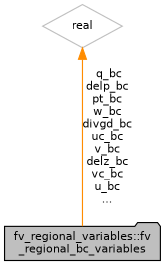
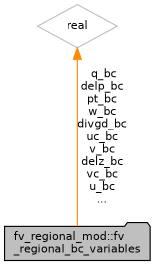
node "fv_regional_variables::fv _regional_bc_variables": label "fv_regional_variables::fv _regional_bc_variables" -> "fv_regional_mod::fv _regional_bc_variables"
